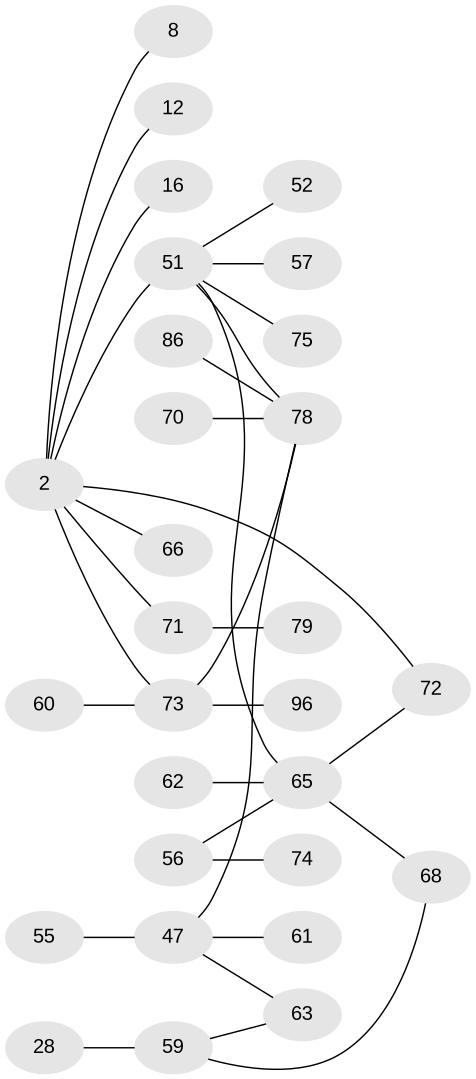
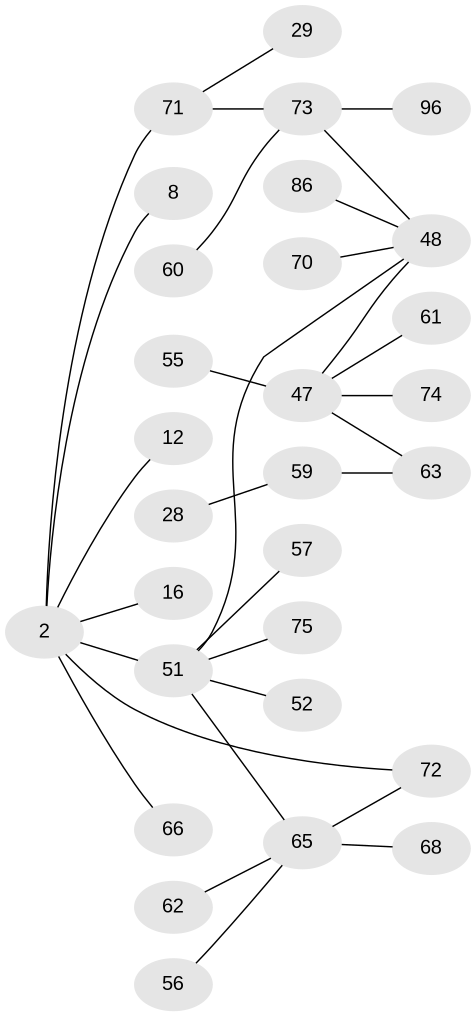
node "78": label "78" -> "48"
edge "2" -- "73": now "71" -- "73"
node "79": label "79" -> "29"
edge "56" -- "74": now "47" -- "74"
edge "68" -- "59": removed
